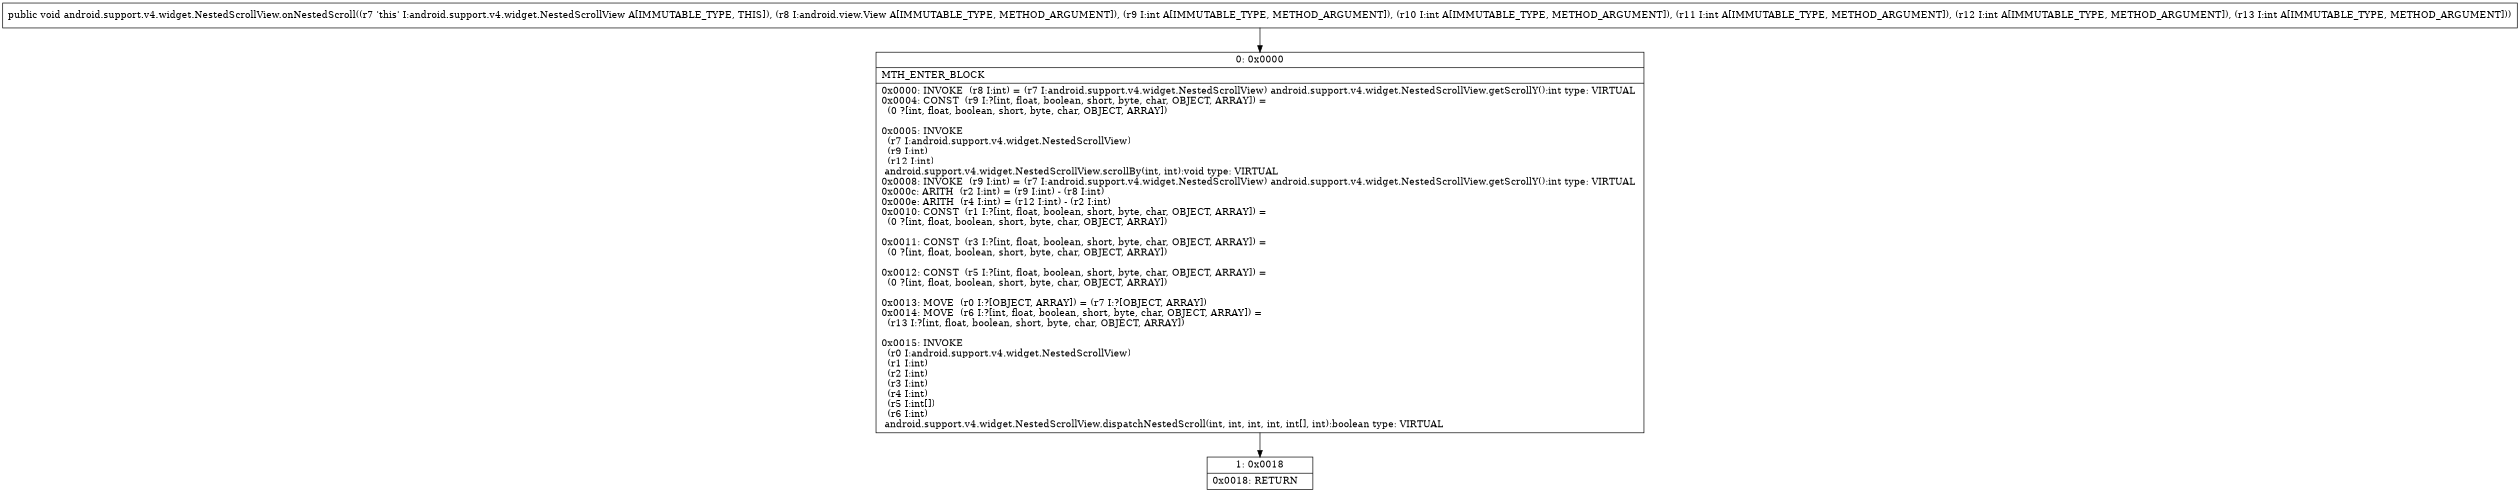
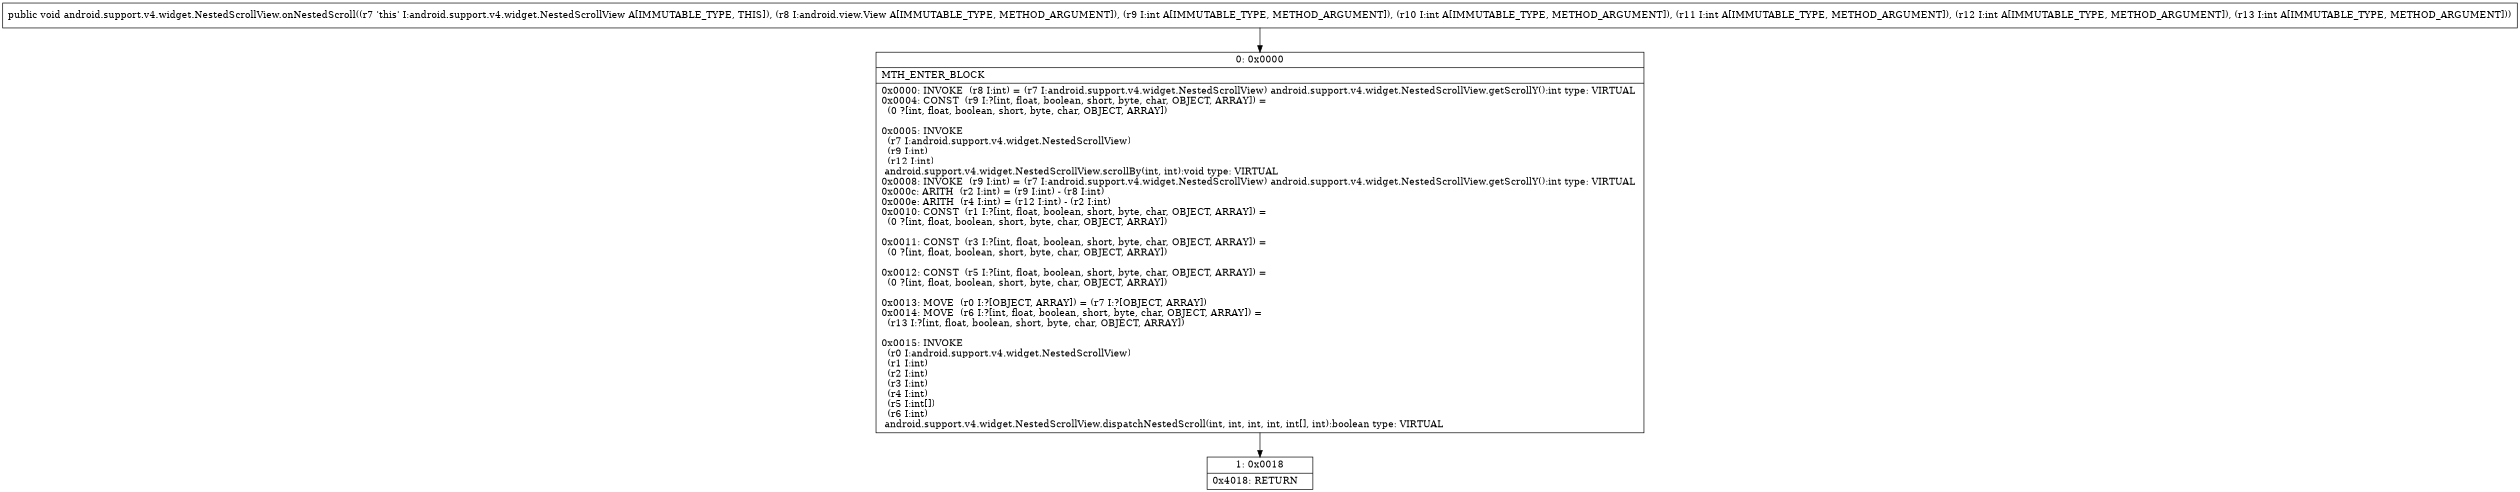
node "1: 0x0018": text "0x0018: RETURN" -> "0x4018: RETURN"
